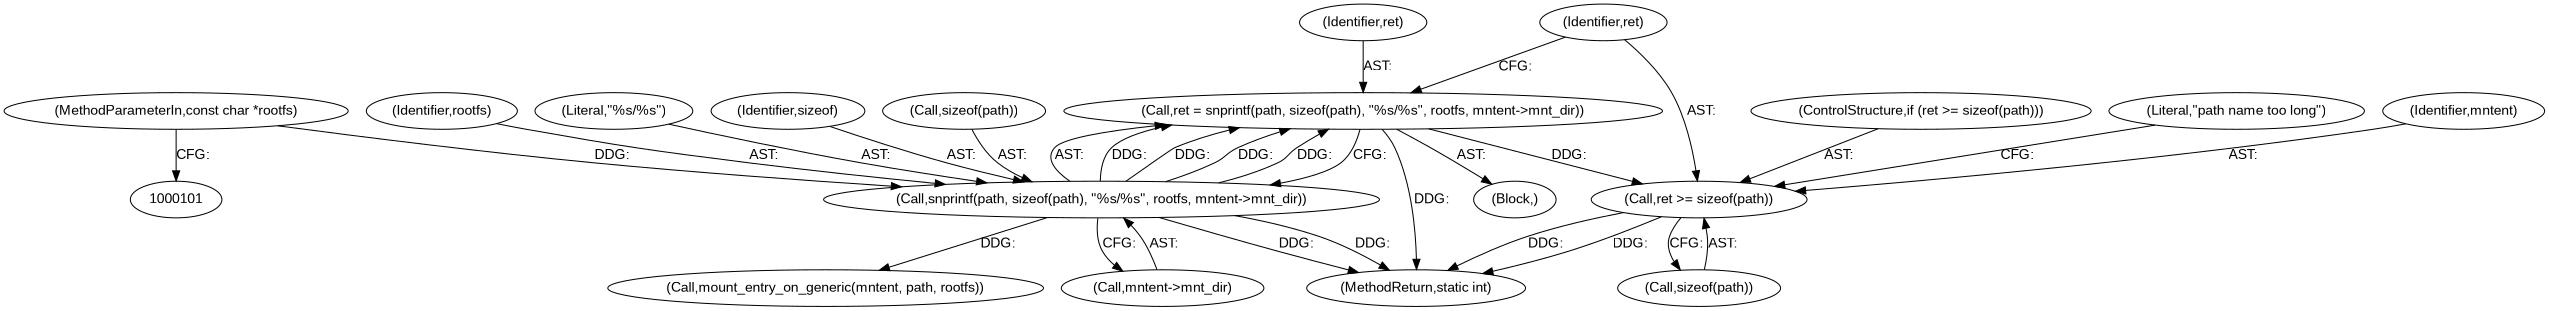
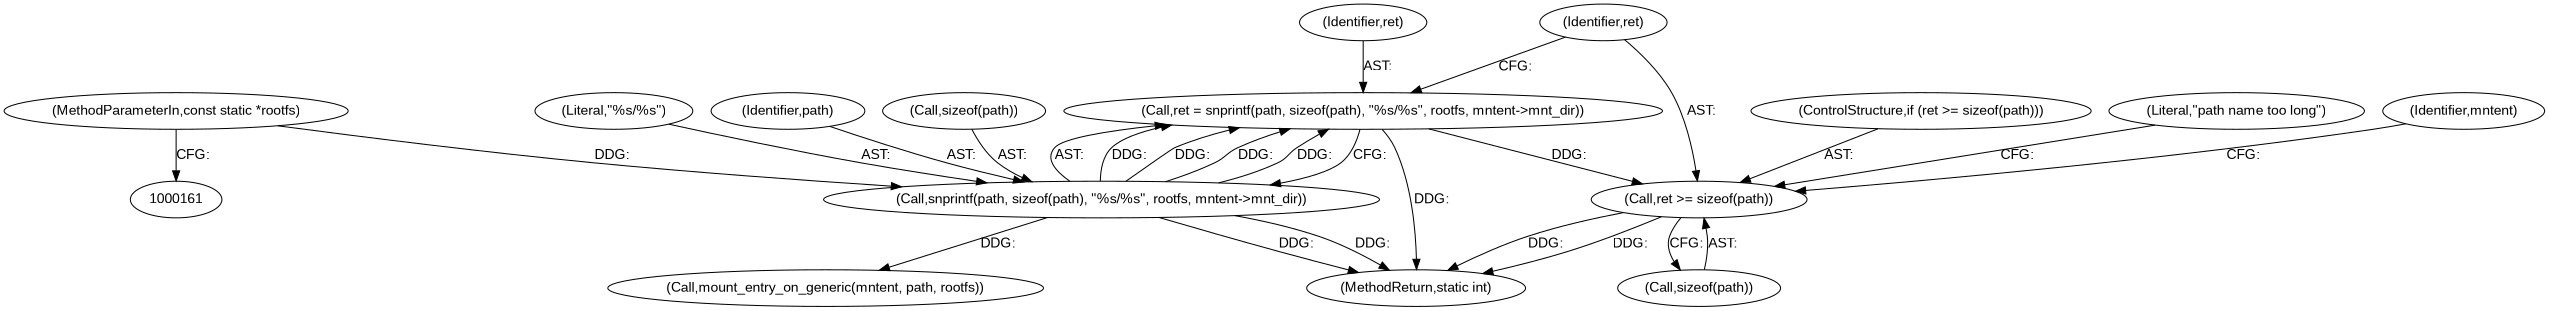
node "(MethodParameterIn,const char *rootfs)": label "(MethodParameterIn,const char *rootfs)" -> "(MethodParameterIn,const static *rootfs)"
node "(Identifier,rootfs)": removed
node "(Identifier,sizeof)": label "(Identifier,sizeof)" -> "(Identifier,path)"
edge "(Identifier,mntent)" -> "(Call,ret >= sizeof(path))": label "AST: " -> "CFG: "
node "1000101": label "1000101" -> "1000161"
node "(Block,)": removed
node "(Call,mntent->mnt_dir)": removed
